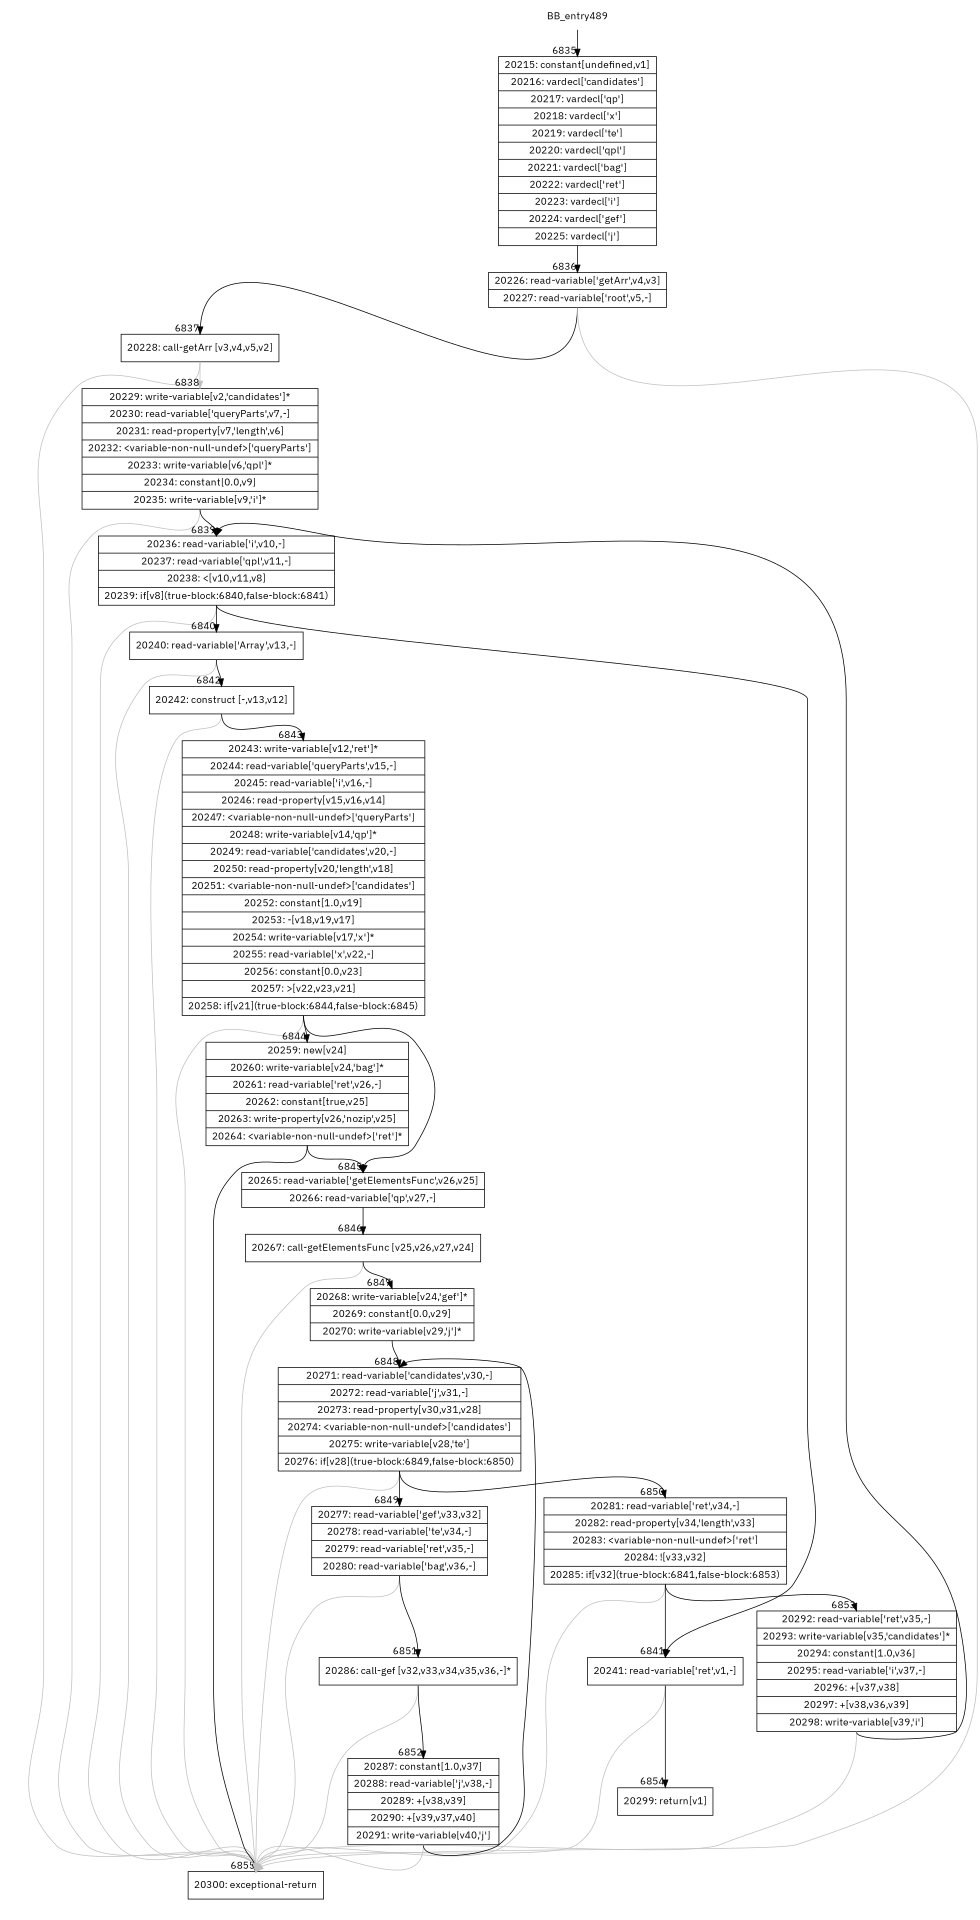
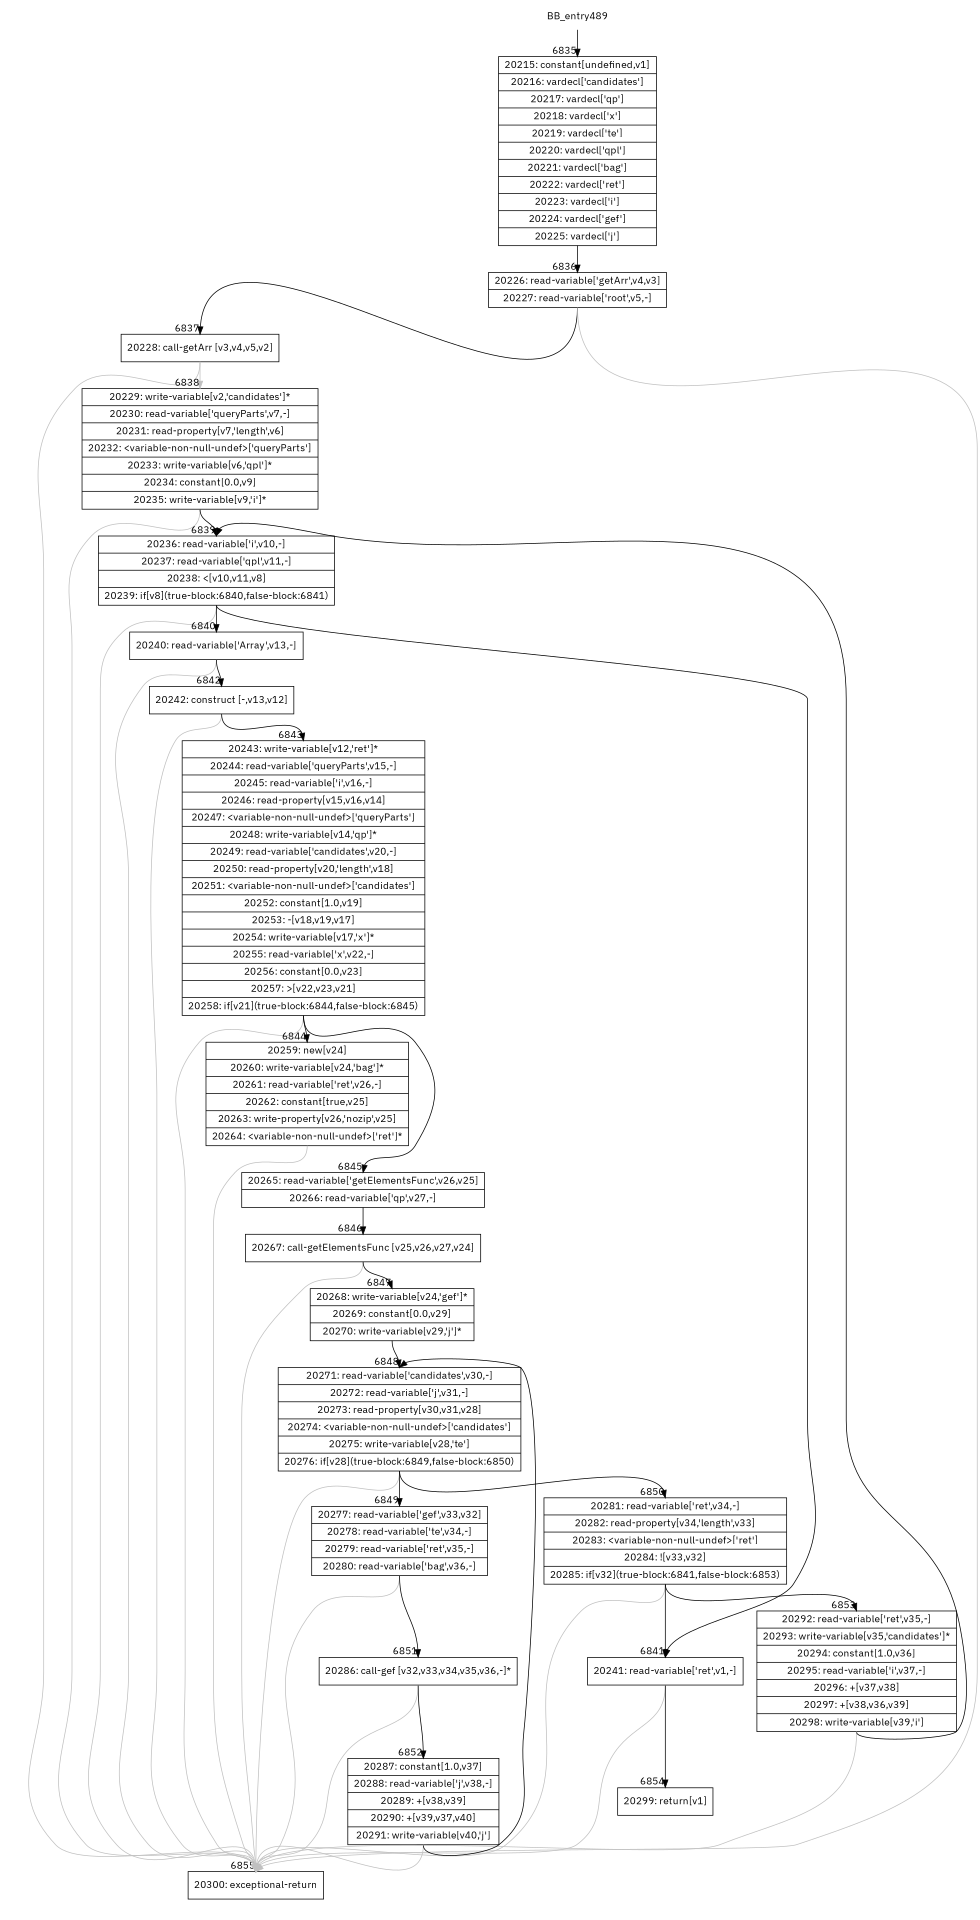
edge "20259: new[v24]" -> "20265: read-variable['getElementsFunc',v26,v25]": removed
edge "20259: new[v24]" -> "20300: exceptional-return": color black -> gray
